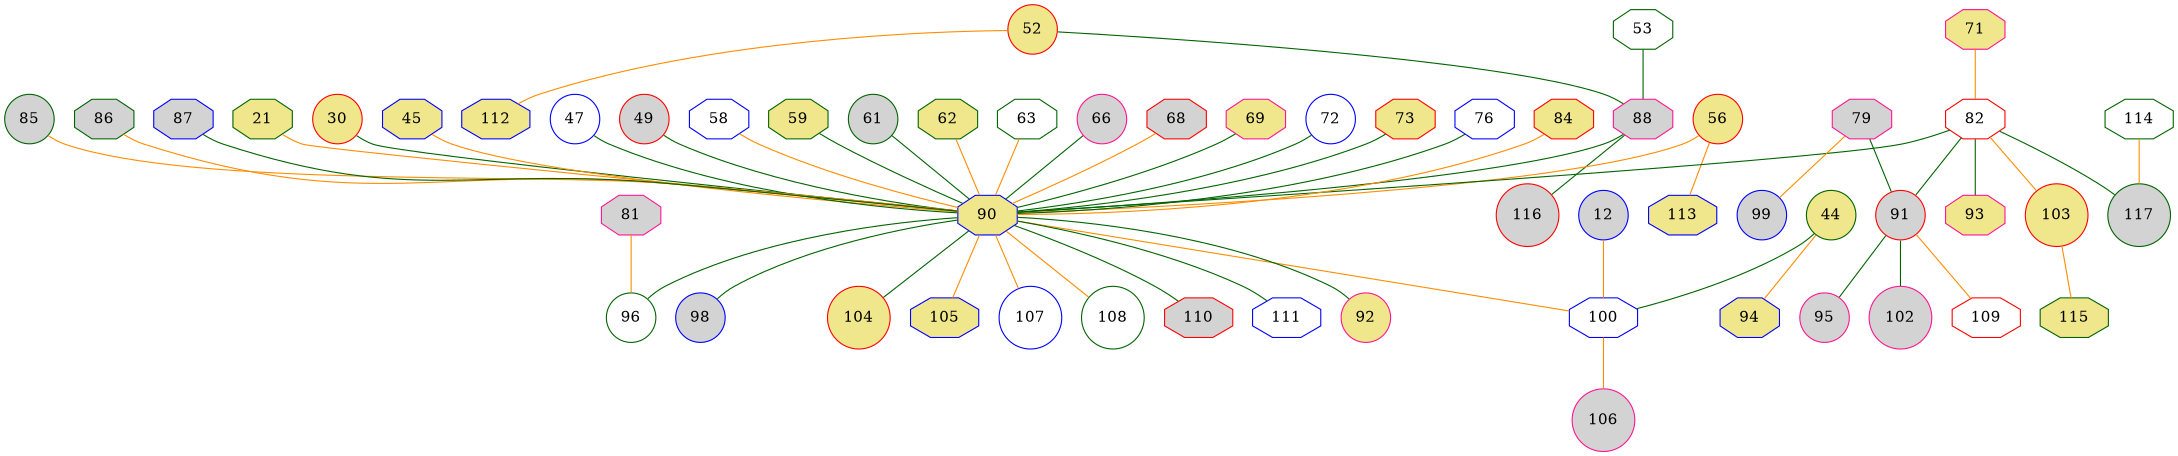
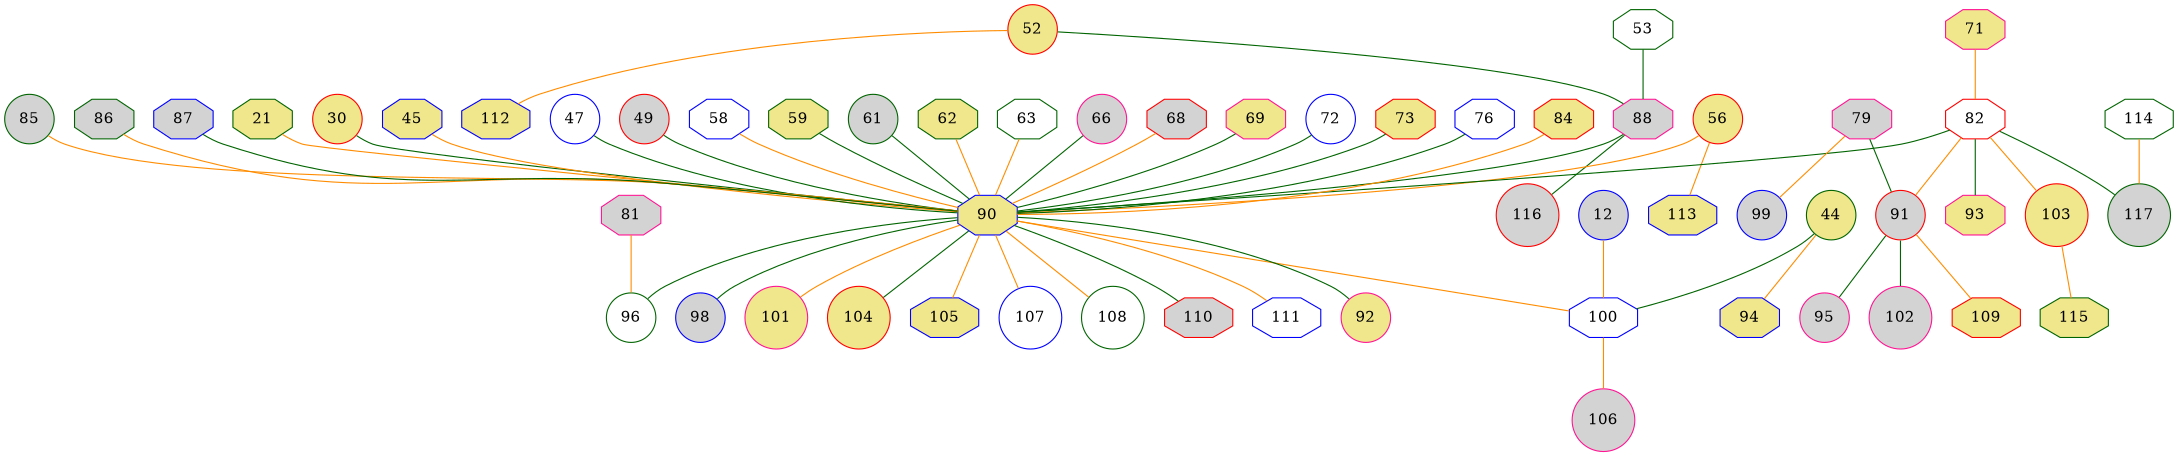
edge "82" -- "91": color darkgreen -> darkorange
edge "90" -- "111": color darkgreen -> darkorange
node "101": added
node "109": fillcolor white -> khaki
